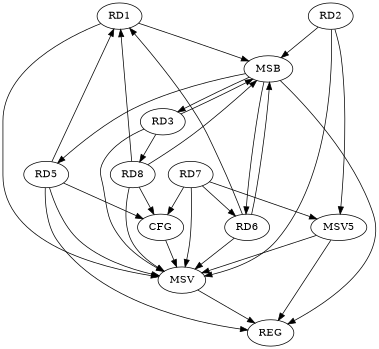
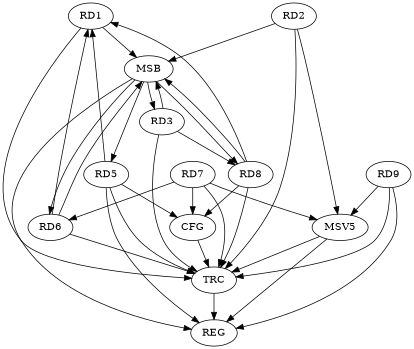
edge "MSB" -> "RD8": added
node "RD9": added
node "MSV": label "MSV" -> "TRC"
